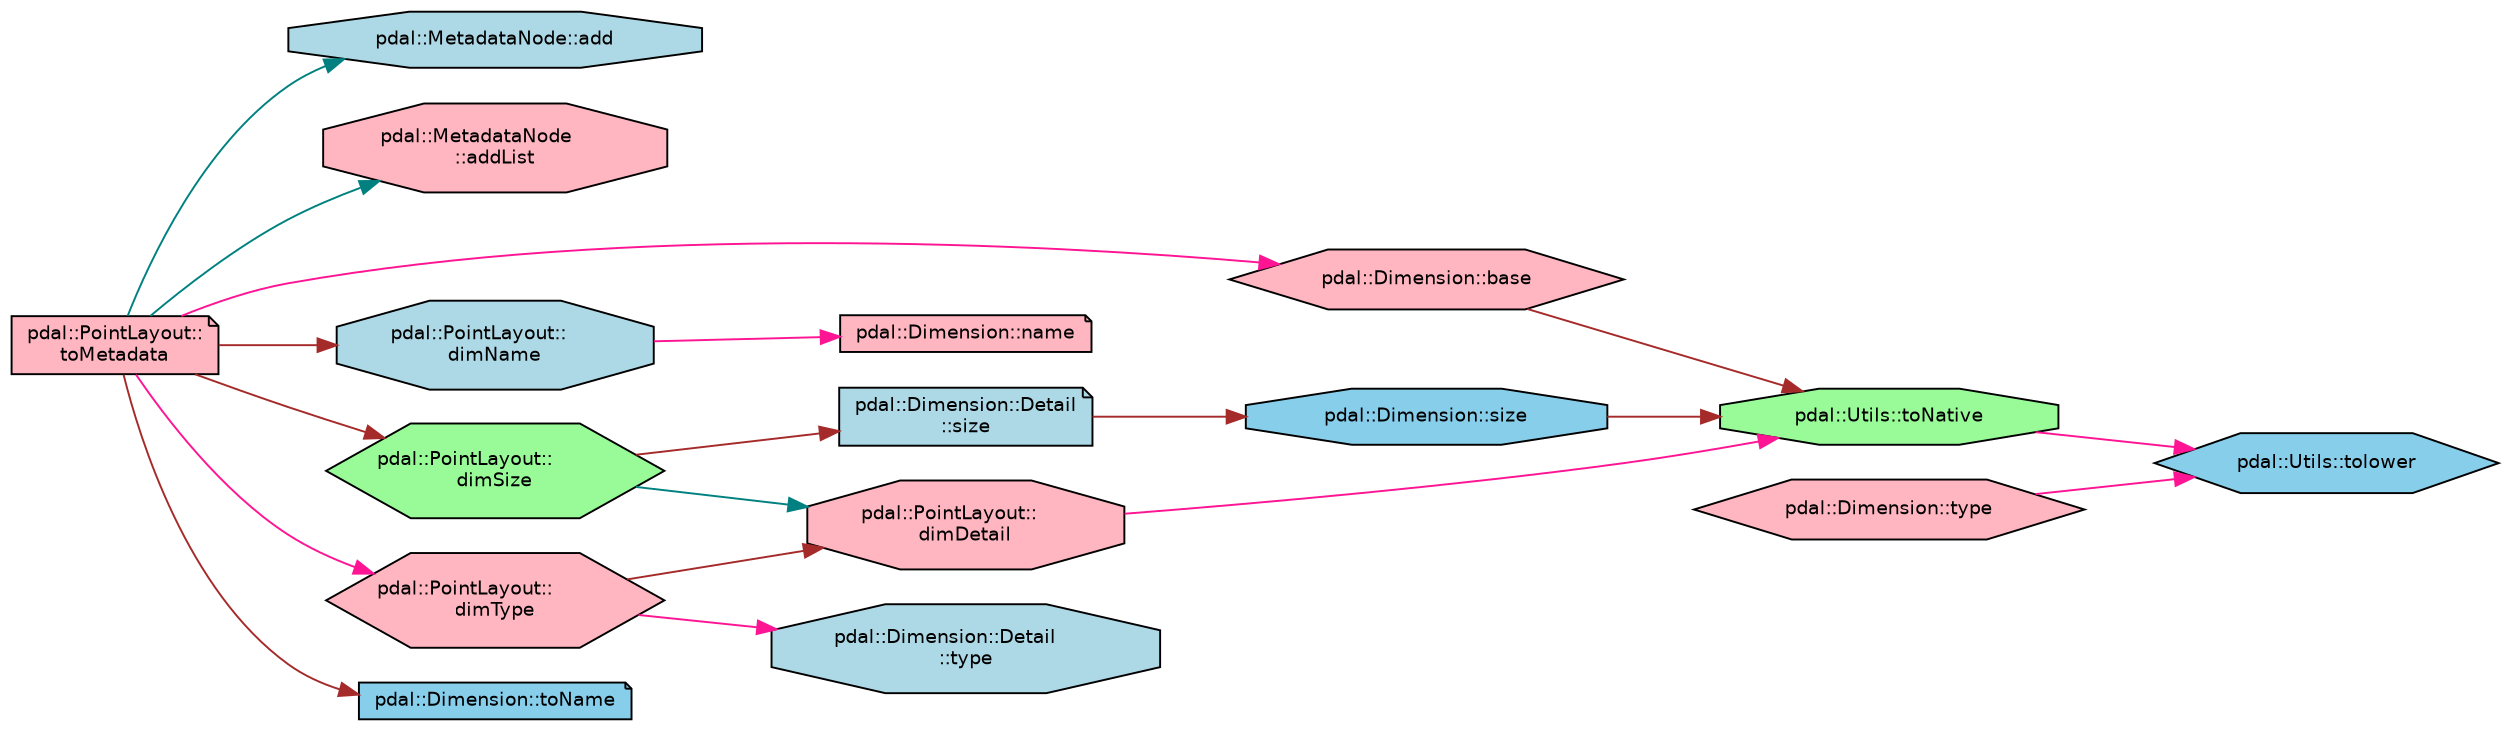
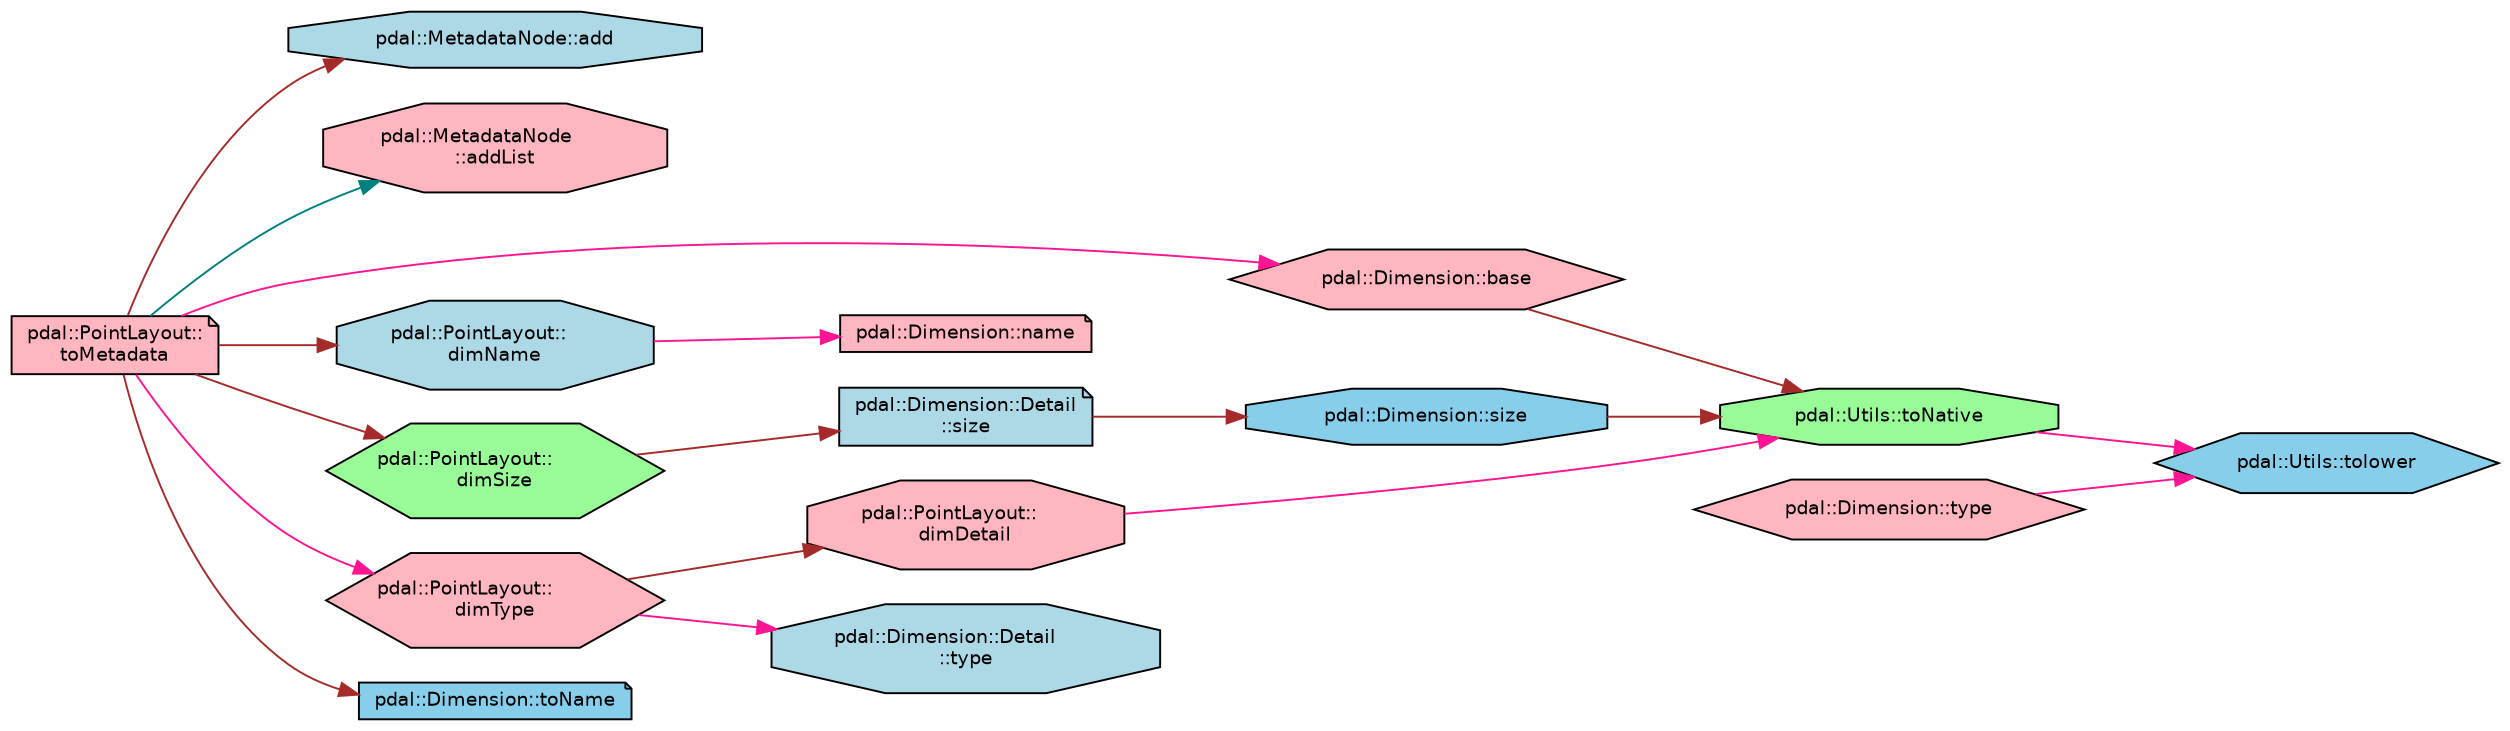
edge "pdal::PointLayout:: toMetadata" -> "pdal::MetadataNode::add": color teal -> brown
edge "pdal::PointLayout:: dimSize" -> "pdal::PointLayout:: dimDetail": removed
